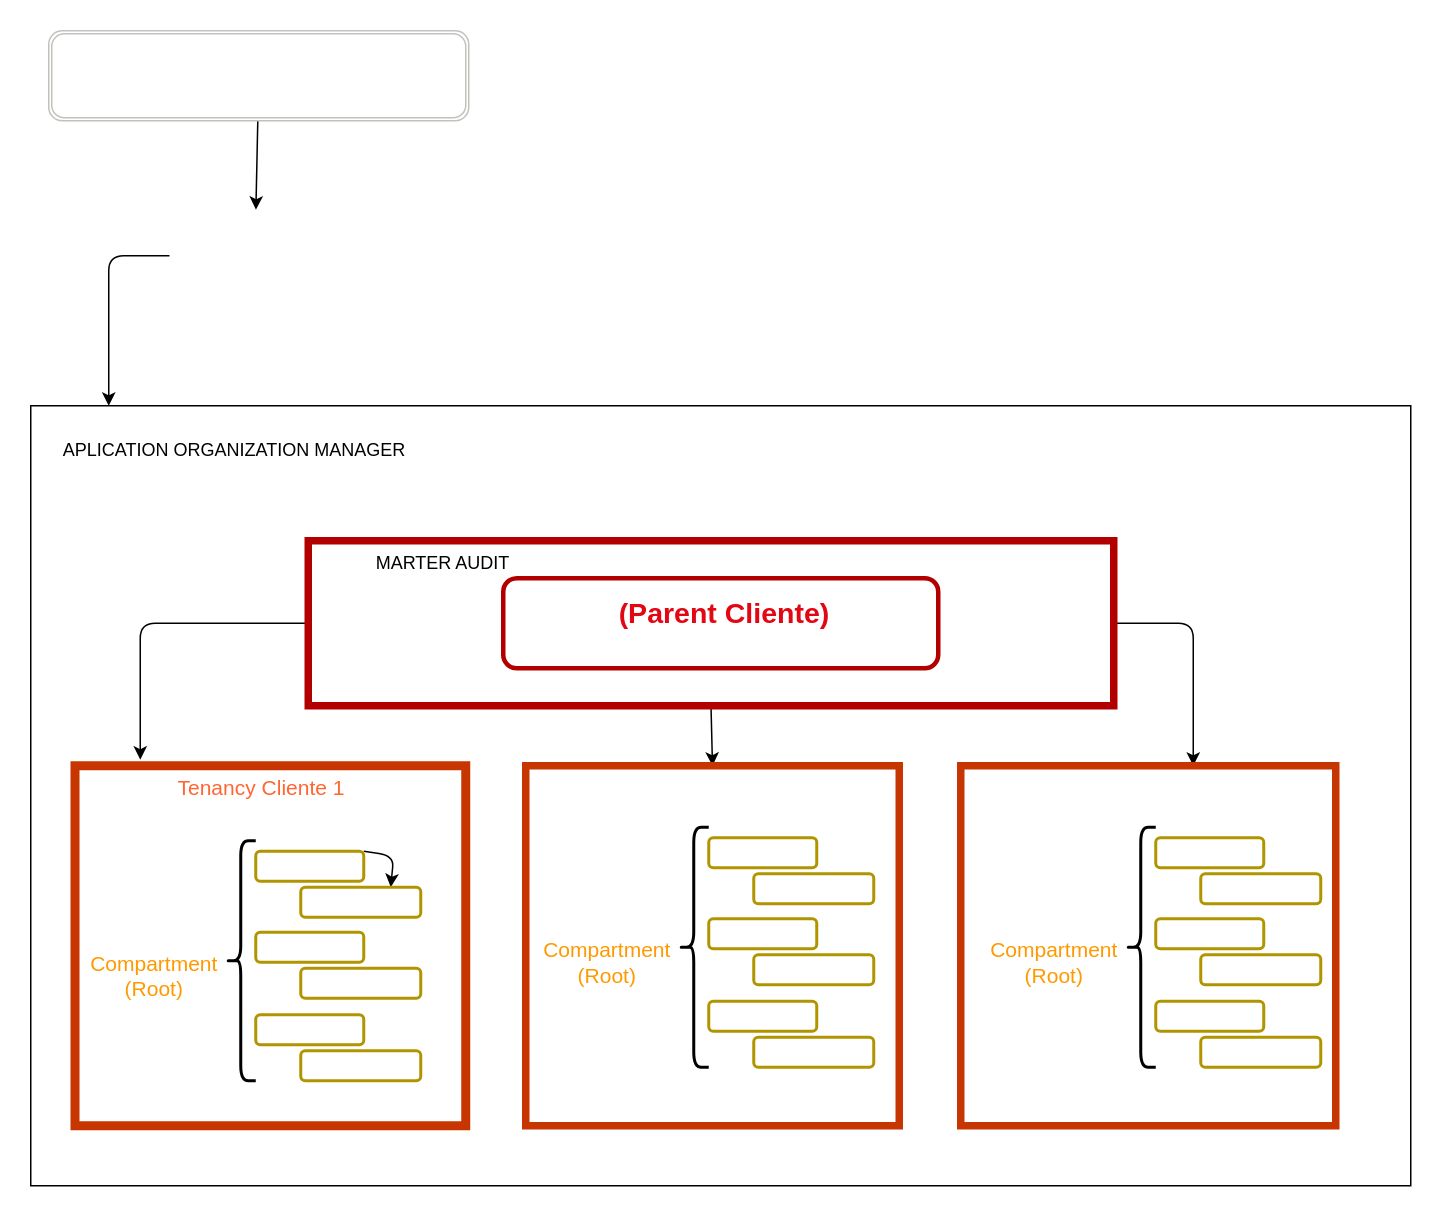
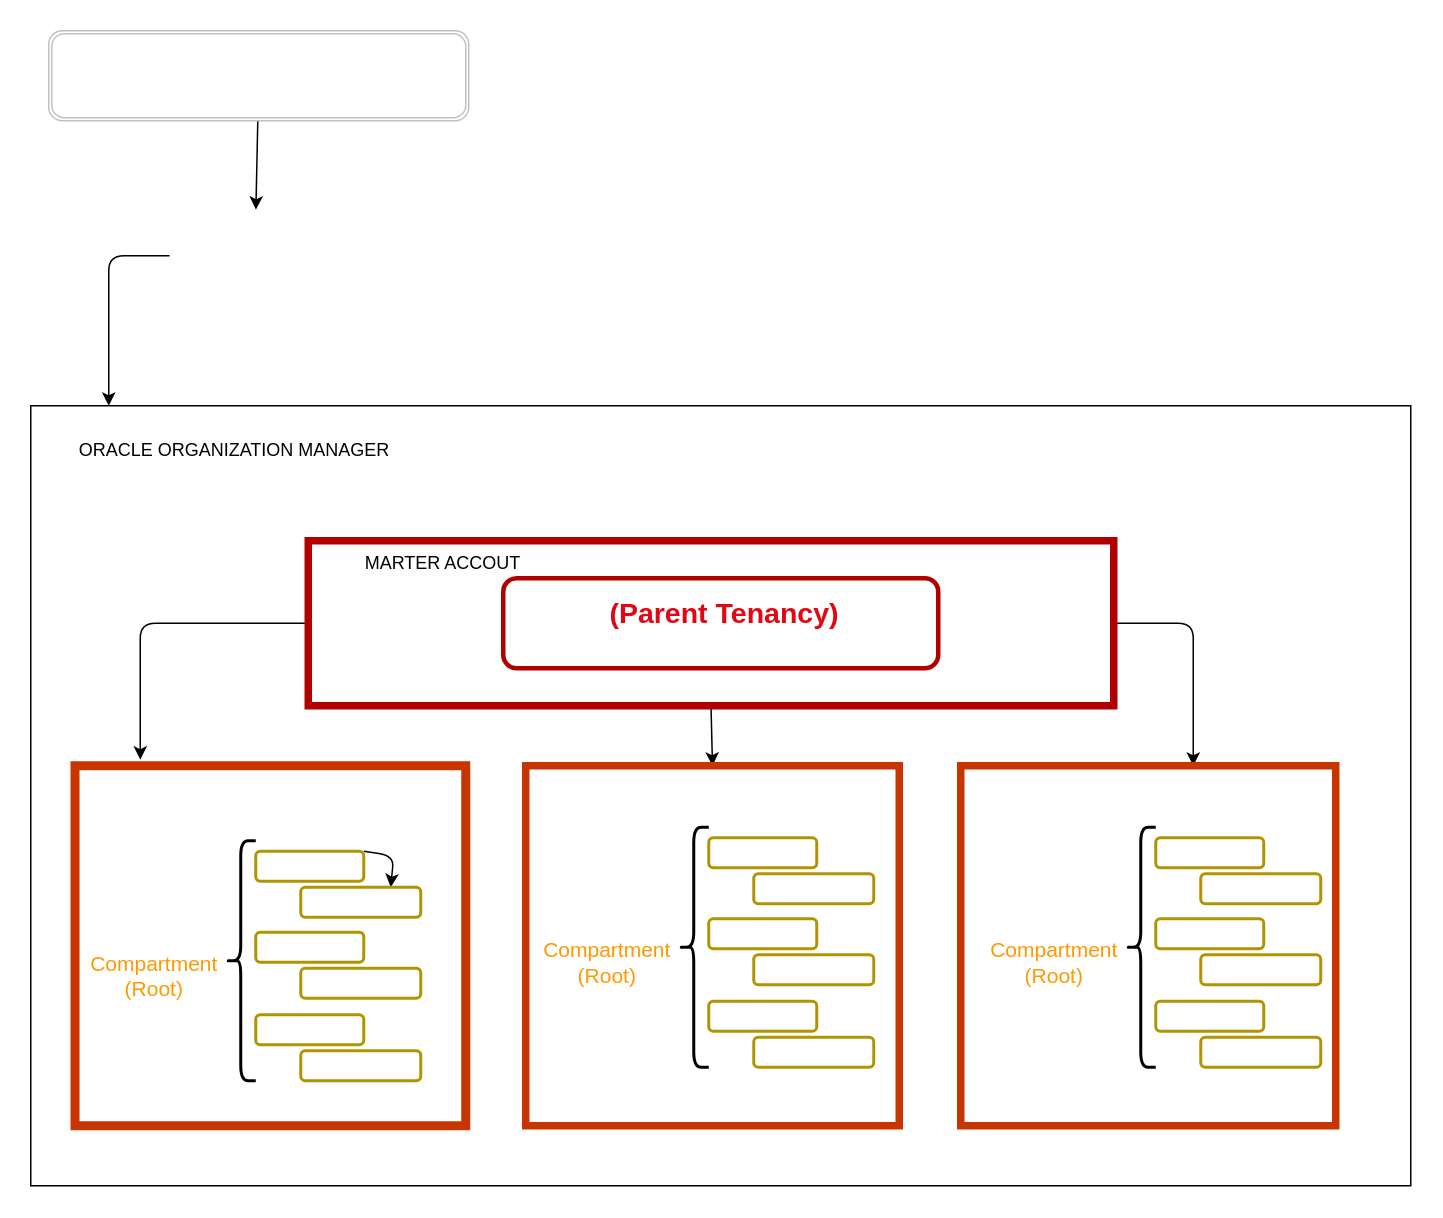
node "APLICATION ORGANIZATION MANAGER": label "APLICATION ORGANIZATION MANAGER" -> "ORACLE ORGANIZATION MANAGER"
node "MARTER AUDIT": label "MARTER AUDIT" -> "MARTER ACCOUT"
node "(Parent Cliente)": label "(Parent Cliente)" -> "(Parent Tenancy)"
node "Tenancy Cliente 1": removed
